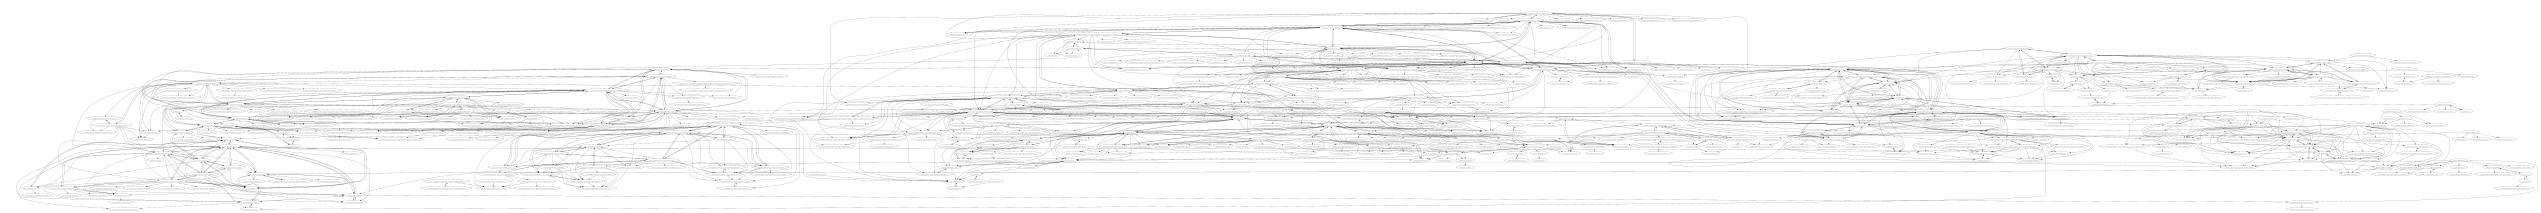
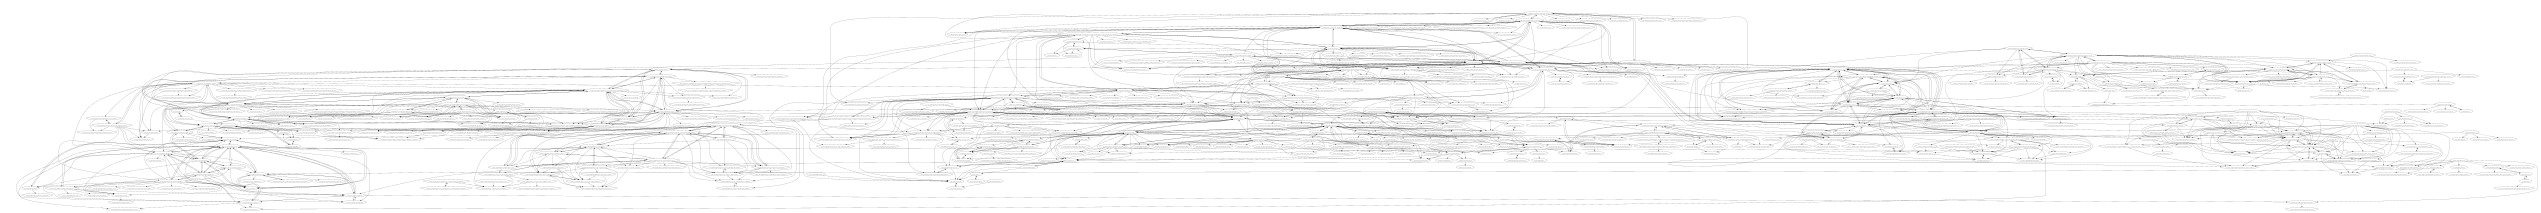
node "hectorpalmatellez/furio-theme": removed
